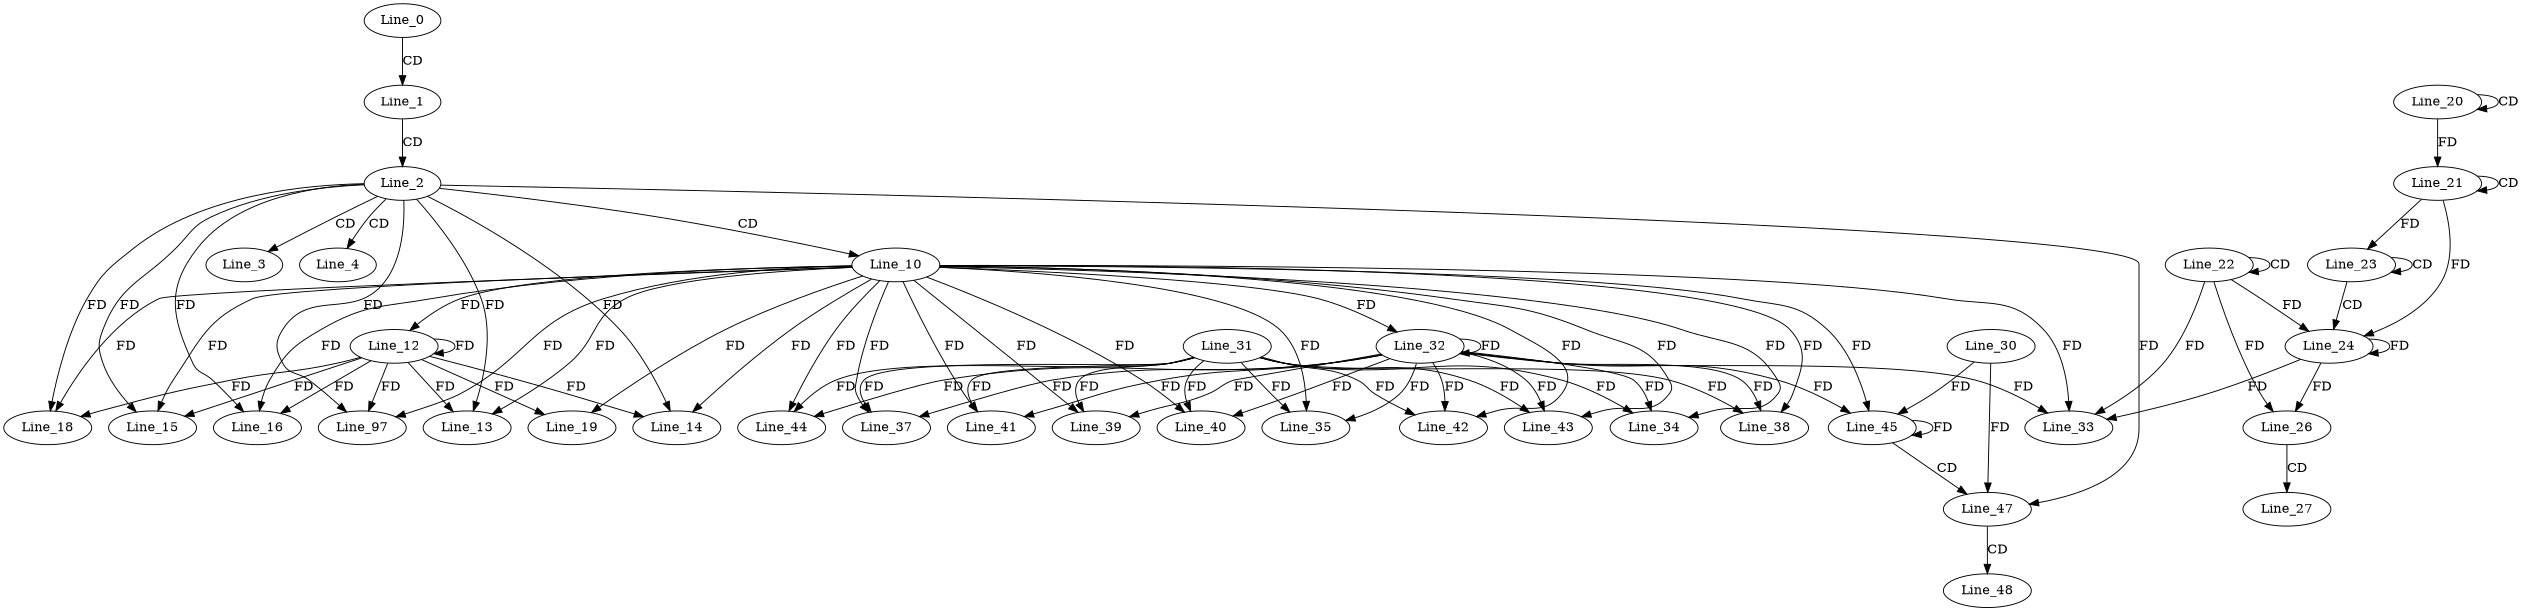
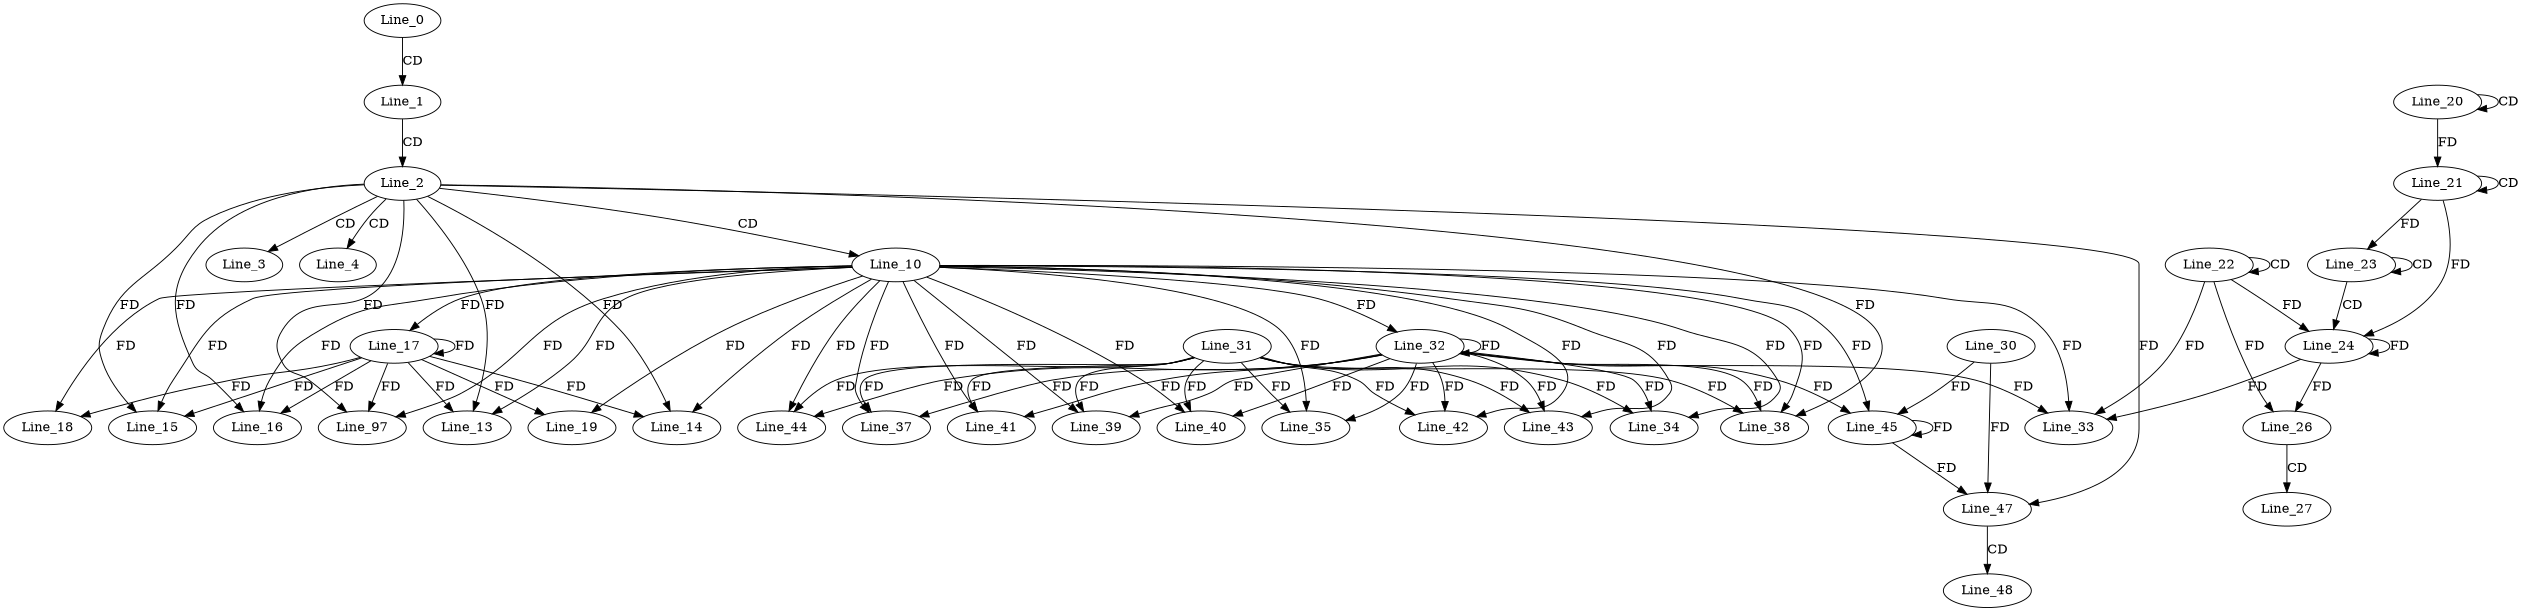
edge "Line_2" -> "Line_18": now "Line_2" -> "Line_38"
node "Line_12": label "Line_12" -> "Line_17"
edge "Line_45" -> "Line_47": label "CD" -> "FD"
